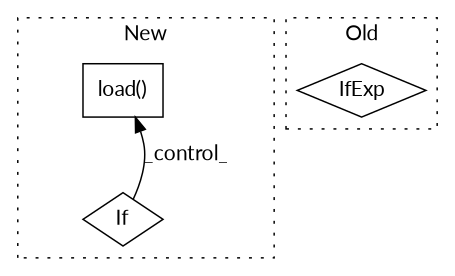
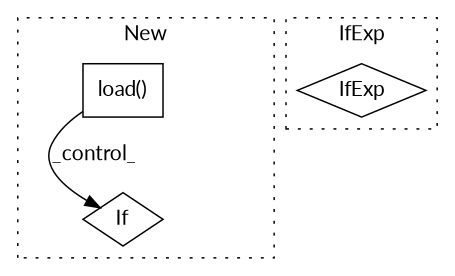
cluster "Old": label "Old" -> "IfExp"
edge "If" -> "load()": reversed
